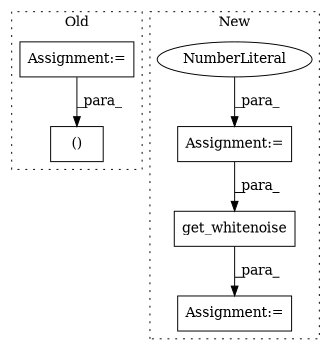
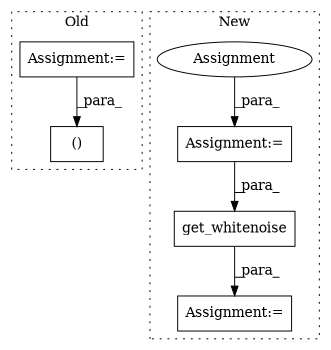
node "NumberLiteral": label "NumberLiteral" -> "Assignment"
